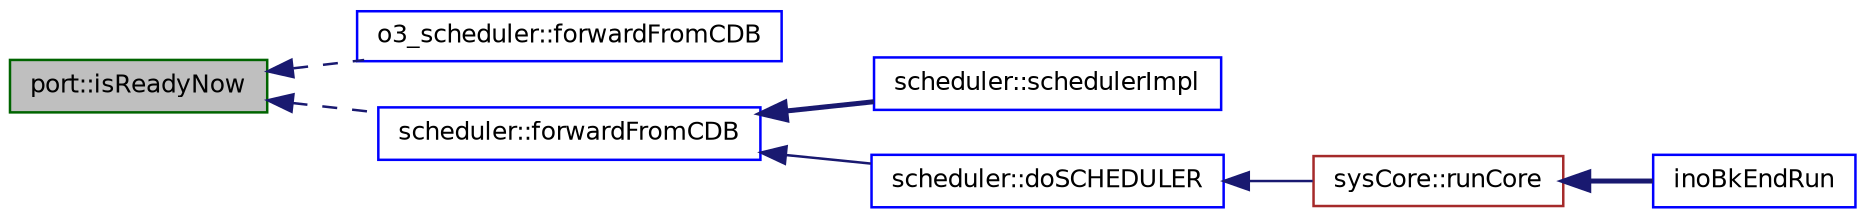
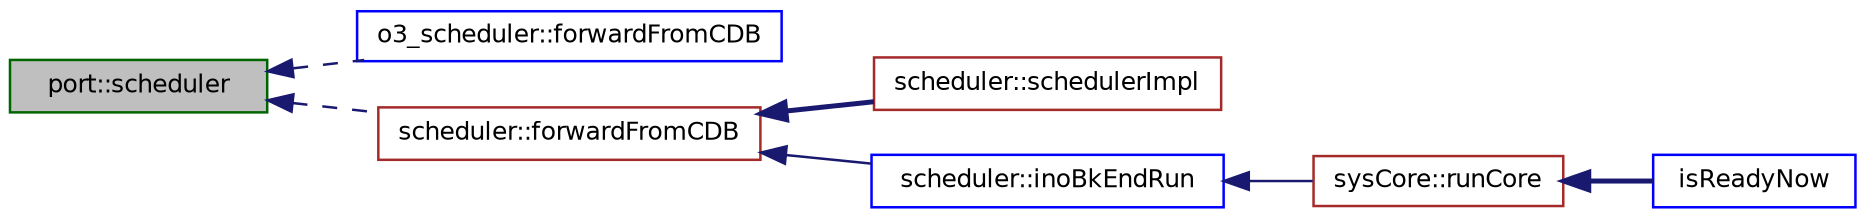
node "scheduler::schedulerImpl": color blue -> brown
node "port::isReadyNow": label "port::isReadyNow" -> "port::scheduler"
node "scheduler::forwardFromCDB": color blue -> brown
node "scheduler::doSCHEDULER": label "scheduler::doSCHEDULER" -> "scheduler::inoBkEndRun"
node "inoBkEndRun": label "inoBkEndRun" -> "isReadyNow"
